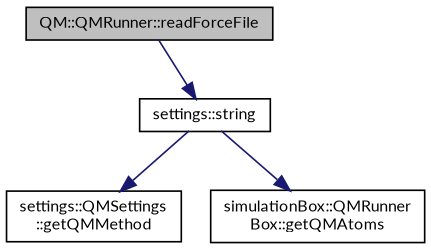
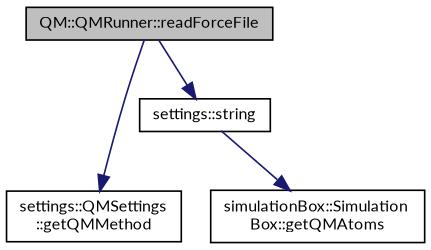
edge "settings::string" -> "settings::QMSettings ::getQMMethod": now "QM::QMRunner::readForceFile" -> "settings::QMSettings ::getQMMethod"
node "simulationBox::QMRunner Box::getQMAtoms": label "simulationBox::QMRunner Box::getQMAtoms" -> "simulationBox::Simulation Box::getQMAtoms"
